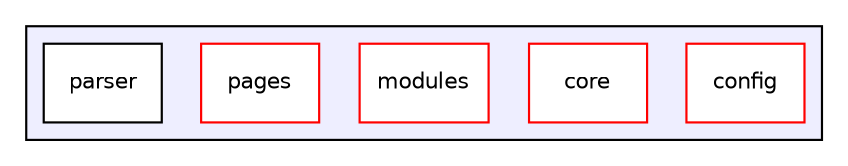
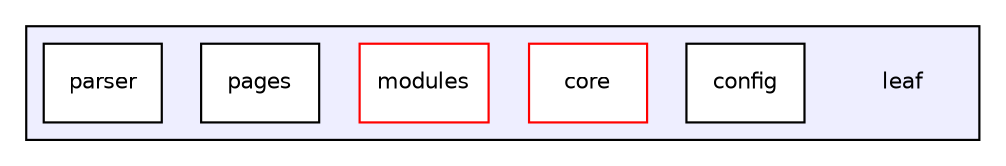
node "pages": color red -> black
node "config": color red -> black
node "leaf": added
